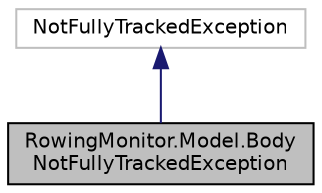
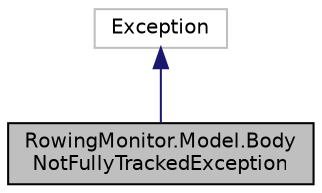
node "NotFullyTrackedException": label "NotFullyTrackedException" -> "Exception"
